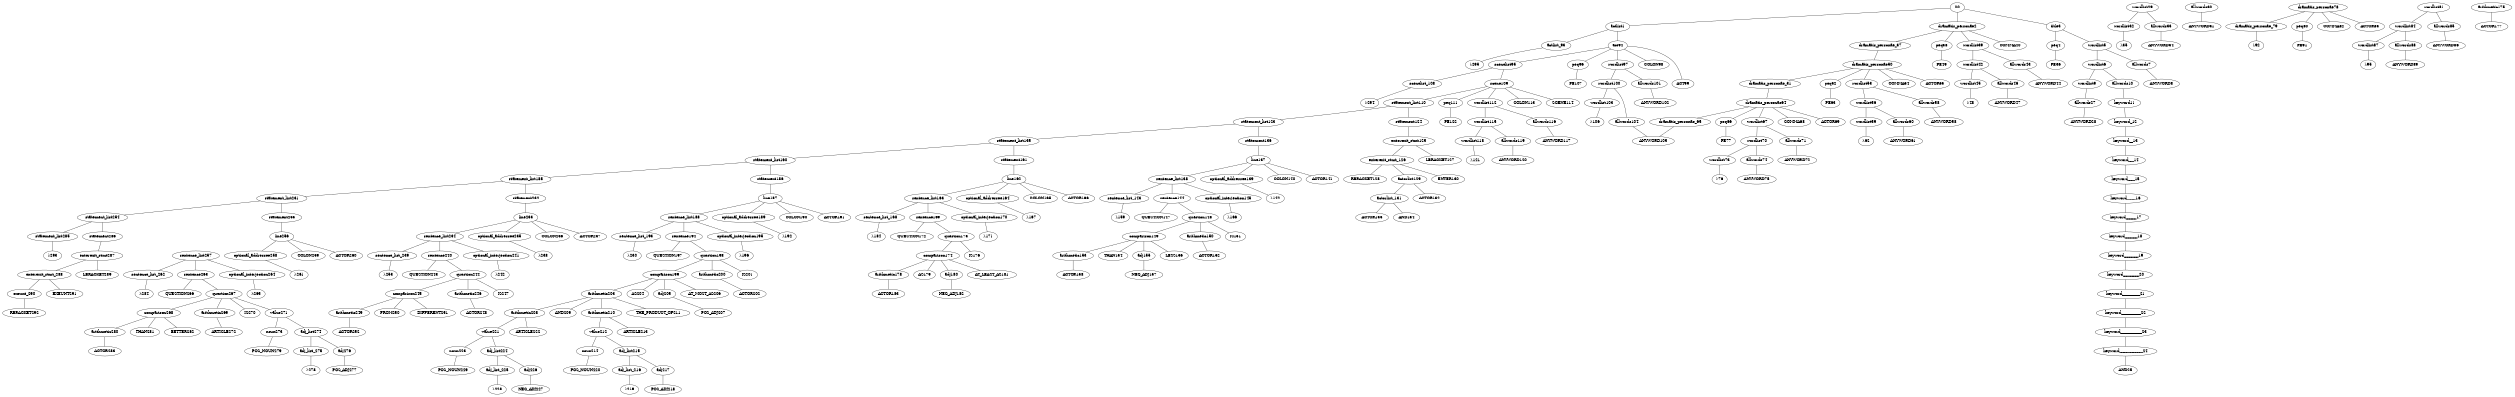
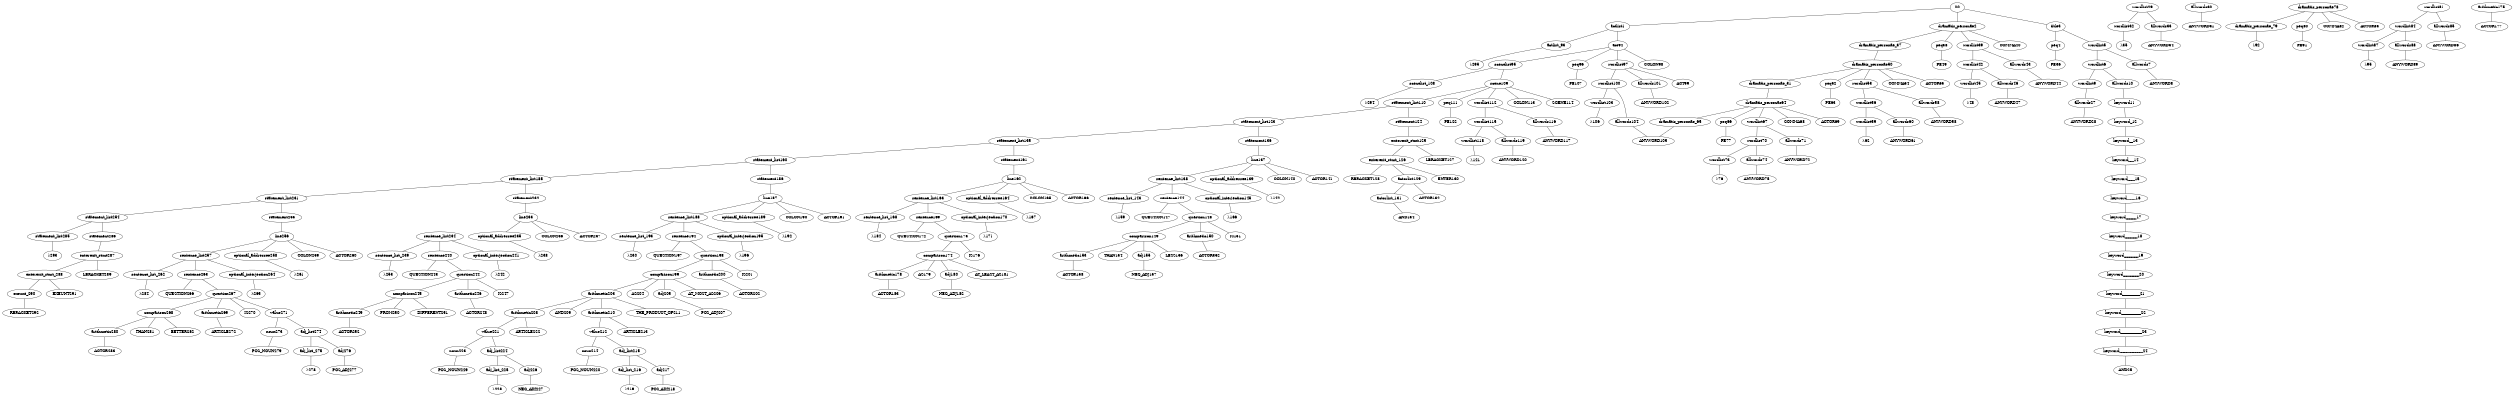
edge "act94" -- "ACT99": now "wordlist97" -- "ACT99"
node "ACTOR133": removed
edge "line233" -- "sentence_list234": removed
edge "line256" -- "sentence_list257": added
node "ACTOR152": label "ACTOR152" -> "ACTOR352"
